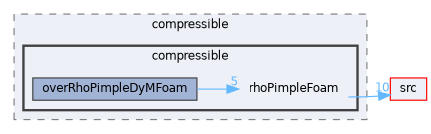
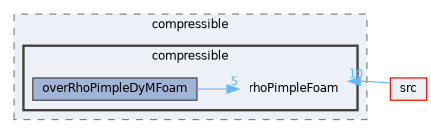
edge "rhoPimpleFoam" -> "src": reversed
